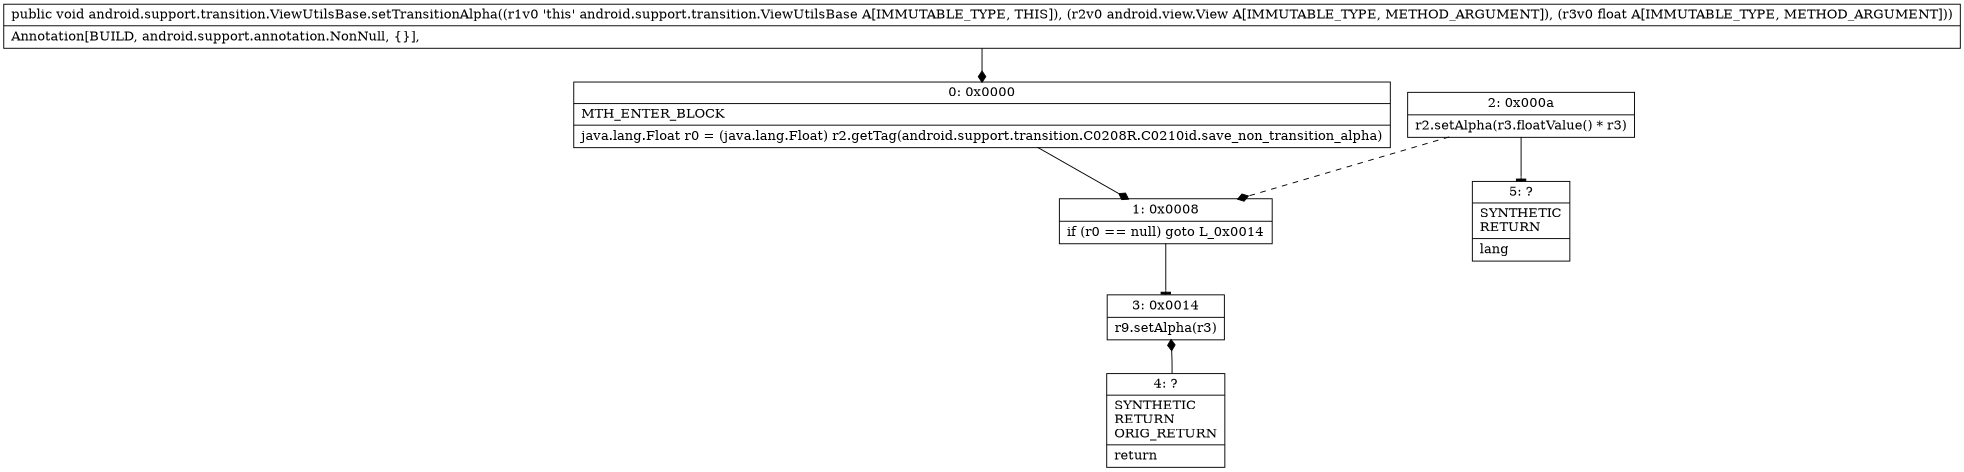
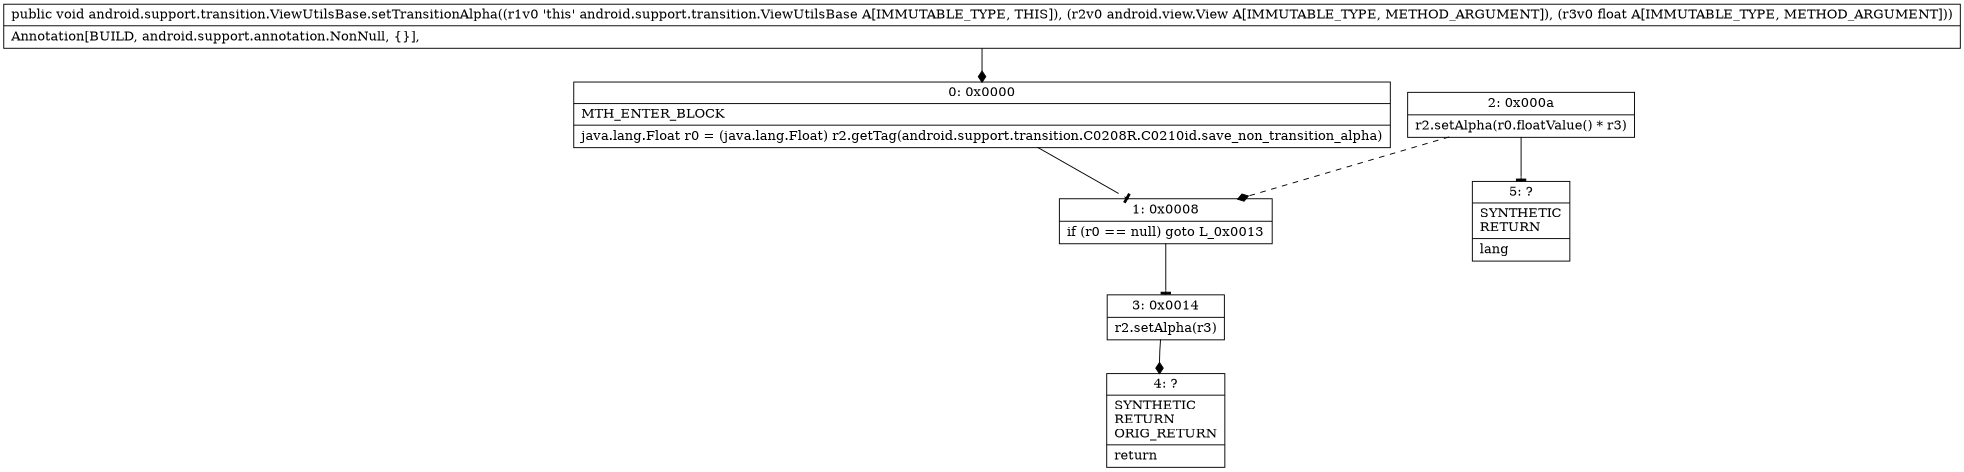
node "2: 0x000a": text "r2.setAlpha(r3.floatValue() * r3)" -> "r2.setAlpha(r0.floatValue() * r3)"
edge "0: 0x0000" -> "1: 0x0008": arrowhead diamond -> tee
node "1: 0x0008": text "if (r0 == null) goto L_0x0014" -> "if (r0 == null) goto L_0x0013"
node "3: 0x0014": text "r9.setAlpha(r3)" -> "r2.setAlpha(r3)"
edge "4: ?" -> "3: 0x0014": reversed
